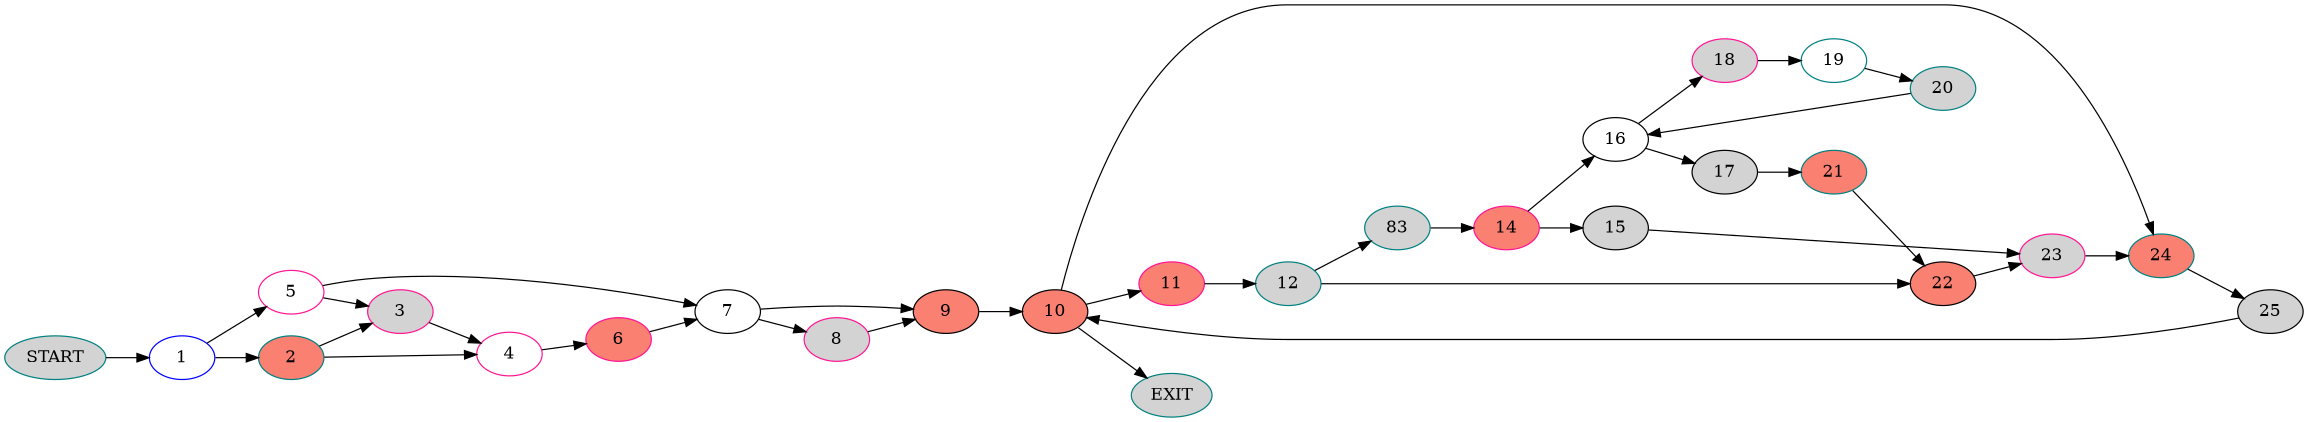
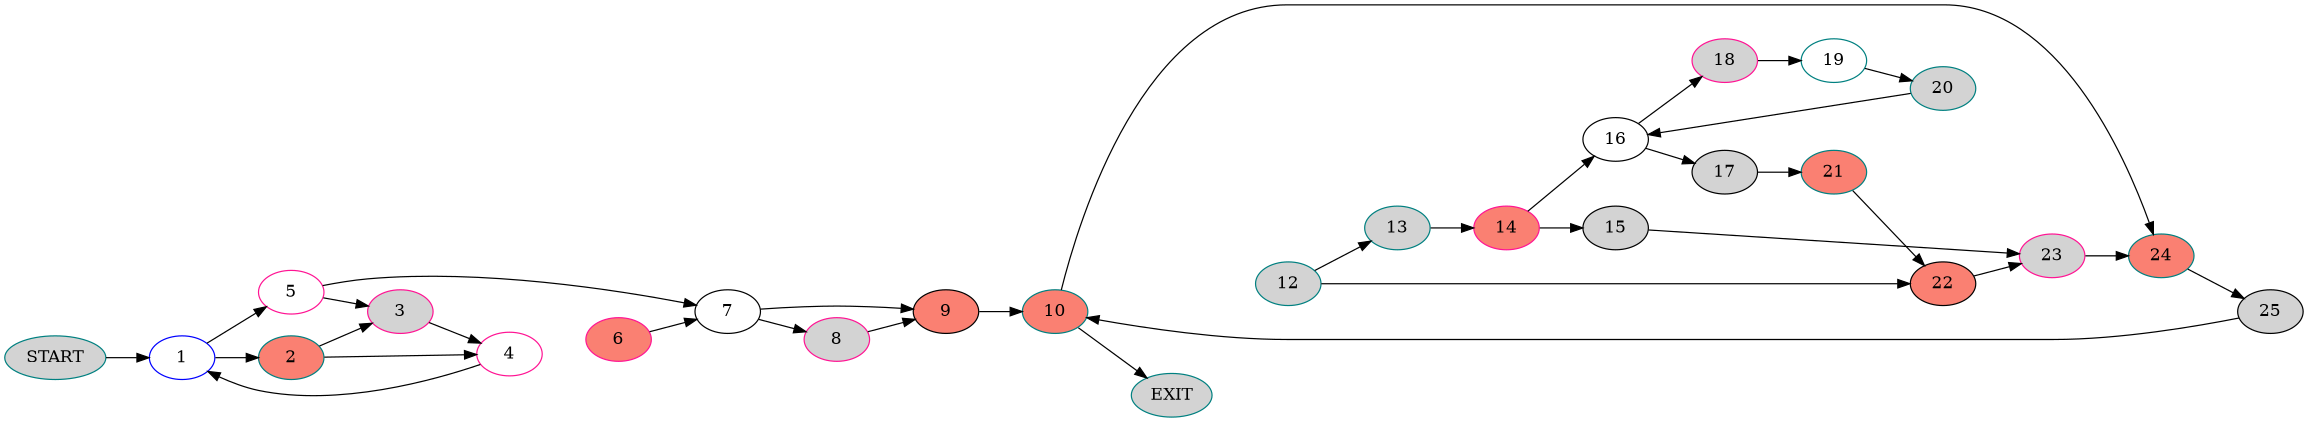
node "83": label "83" -> "13"
node "11": removed
node "10": color black -> teal
edge "4" -> "6": now "4" -> "1"
